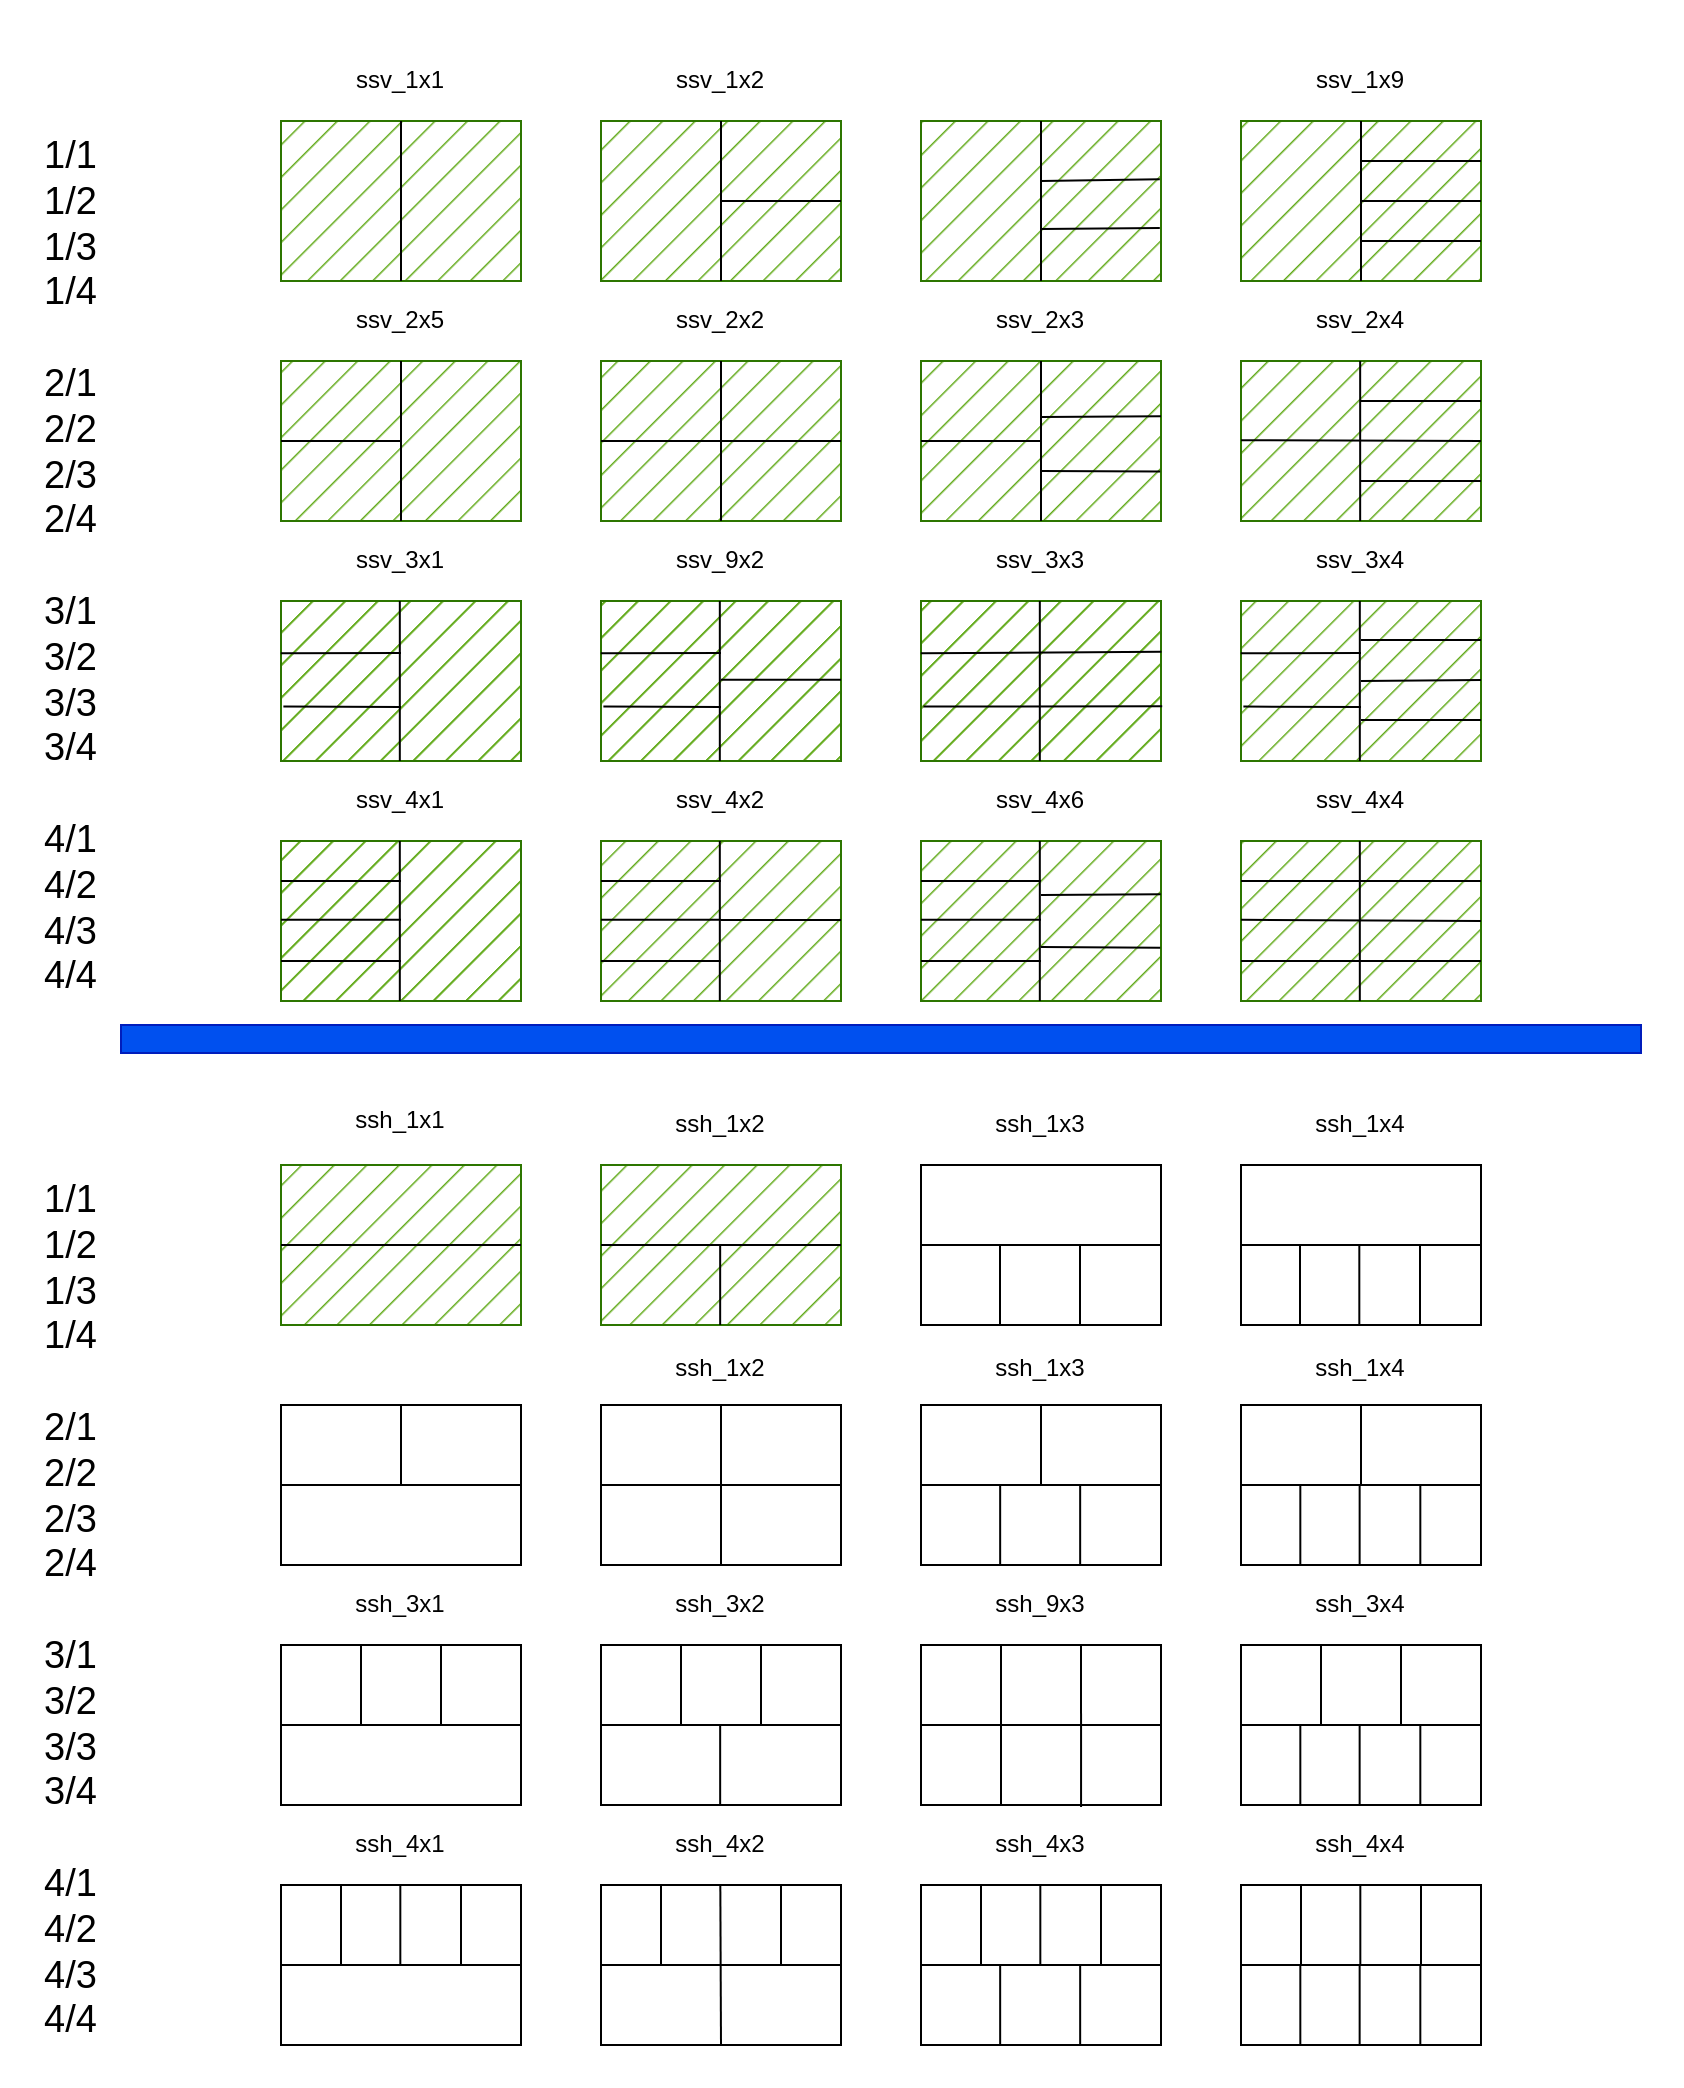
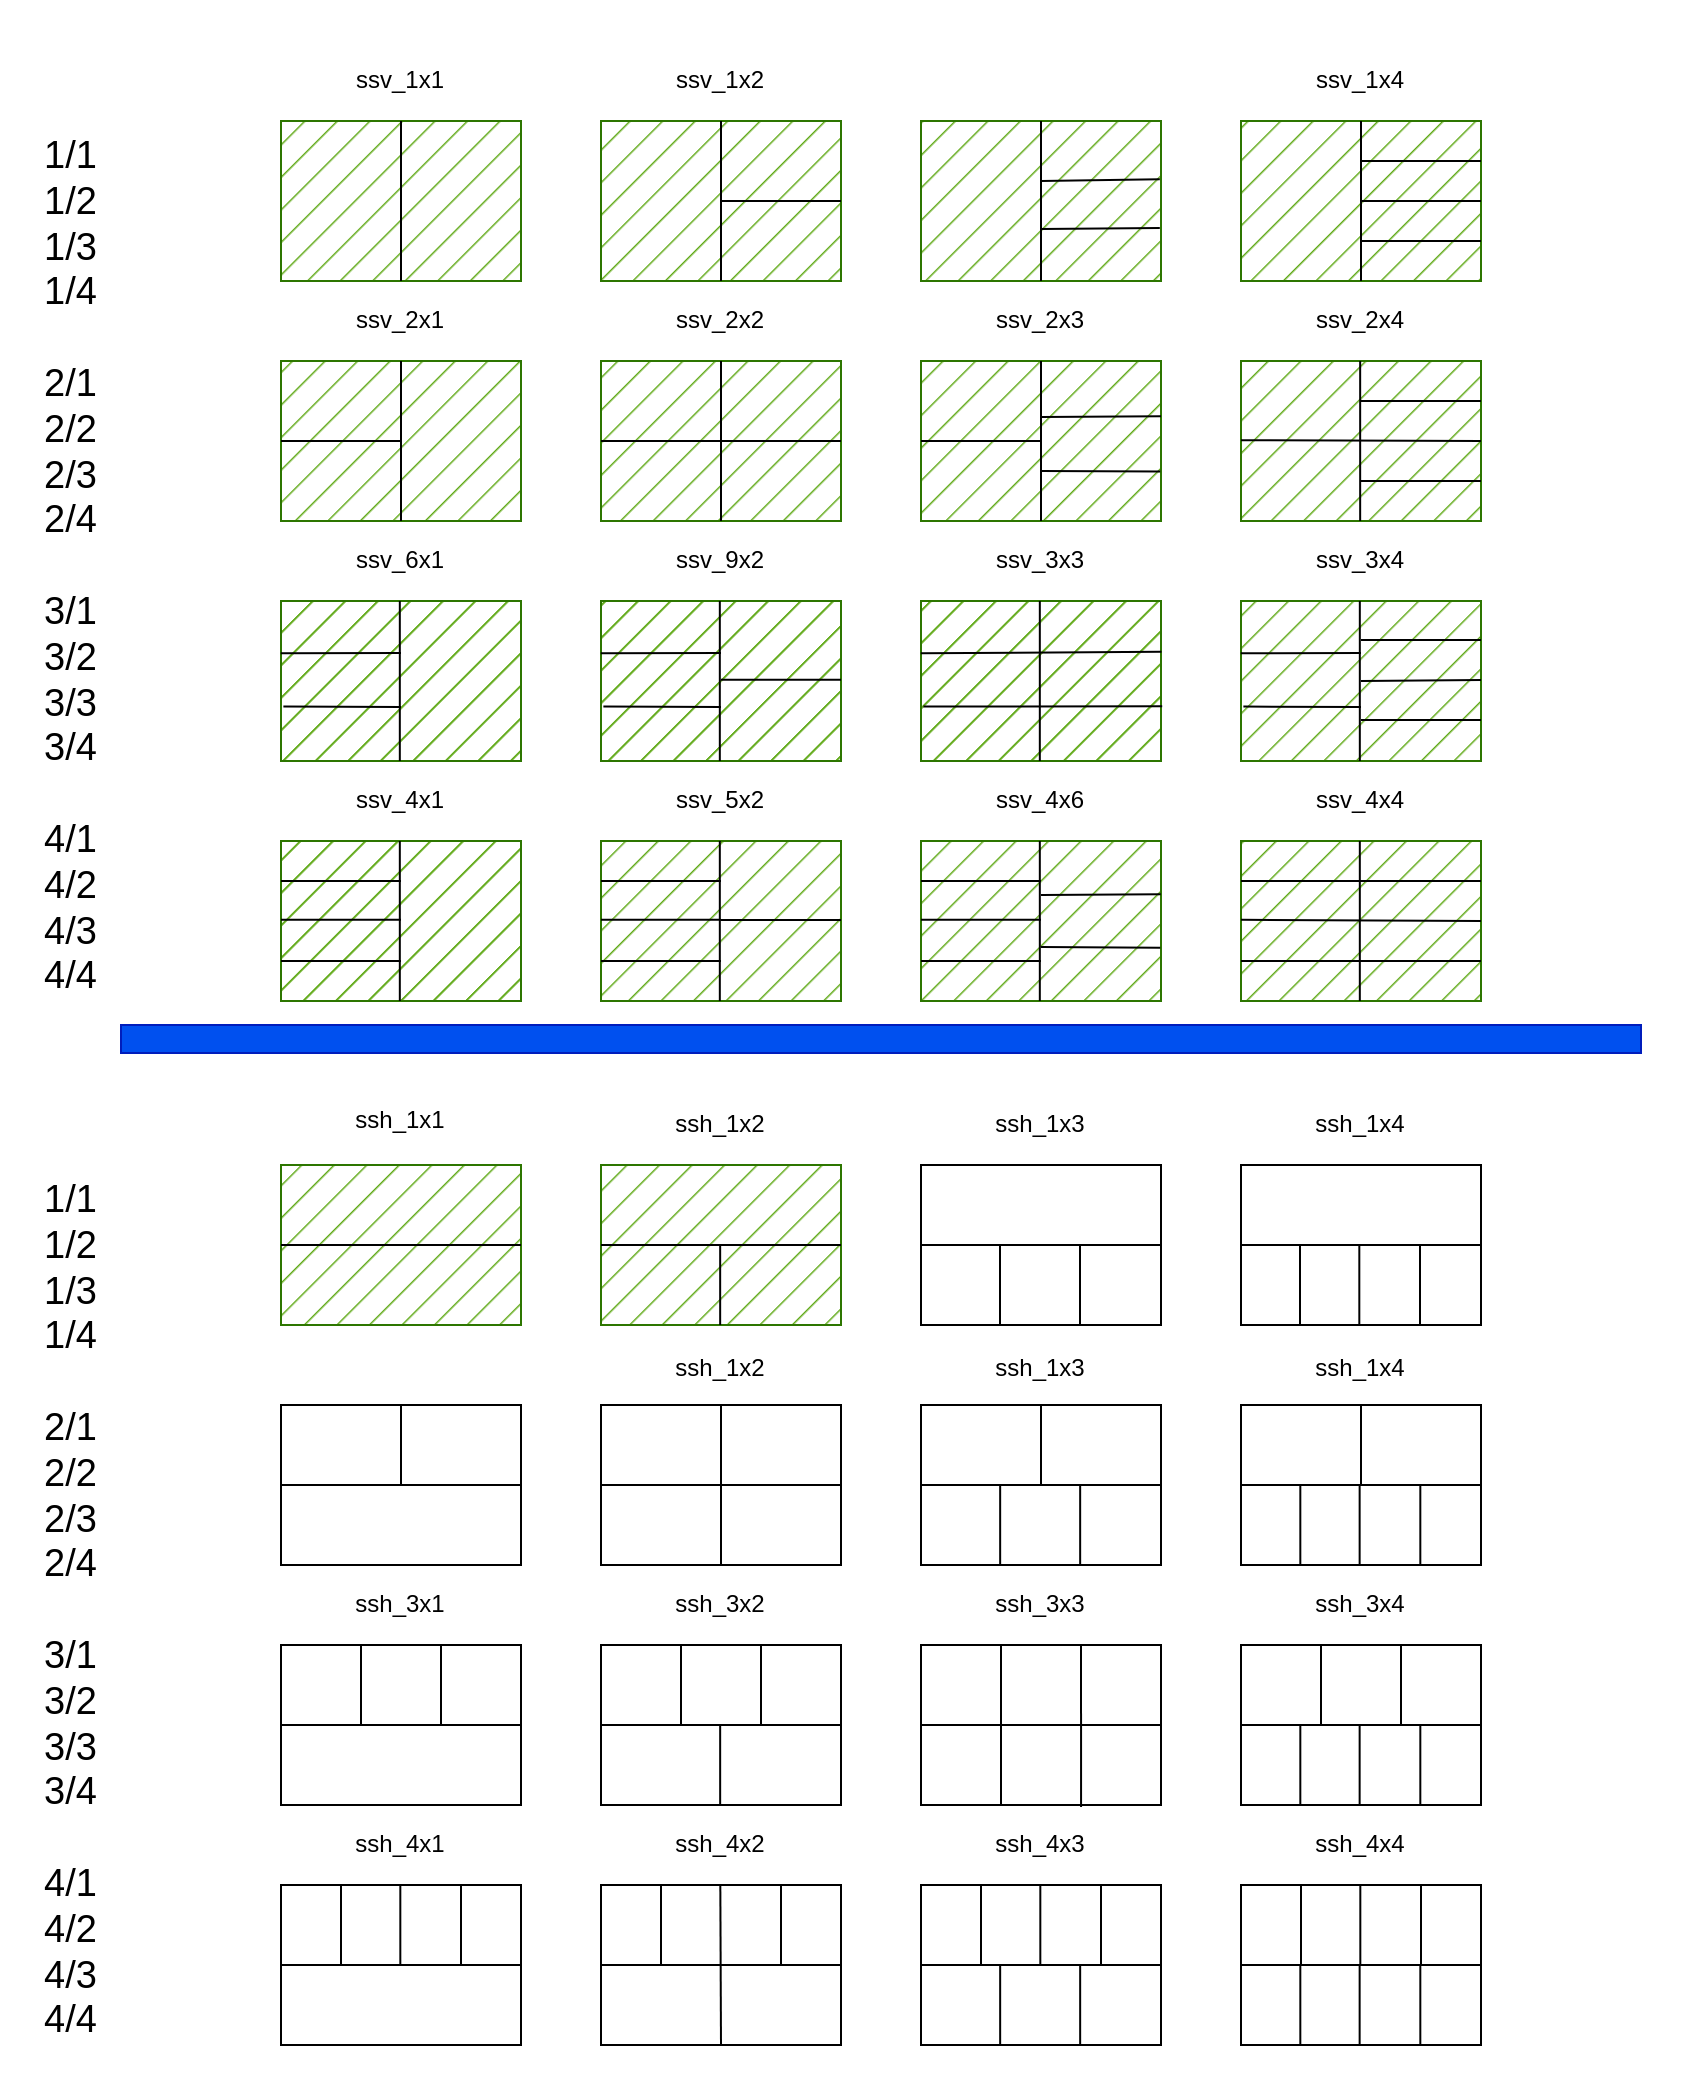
node "ssv_1x9": label "ssv_1x9" -> "ssv_1x4"
node "ssv_2x5": label "ssv_2x5" -> "ssv_2x1"
node "ssv_3x1": label "ssv_3x1" -> "ssv_6x1"
node "ssv_4x2": label "ssv_4x2" -> "ssv_5x2"
node "ssh_9x3": label "ssh_9x3" -> "ssh_3x3"
